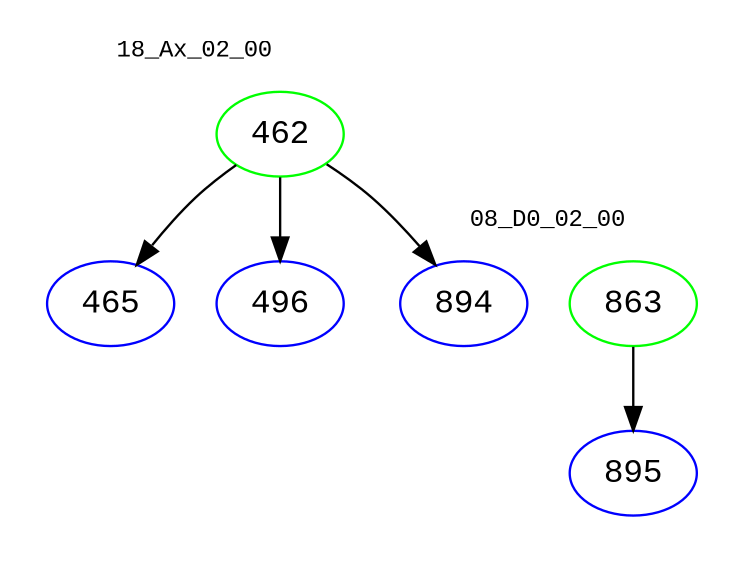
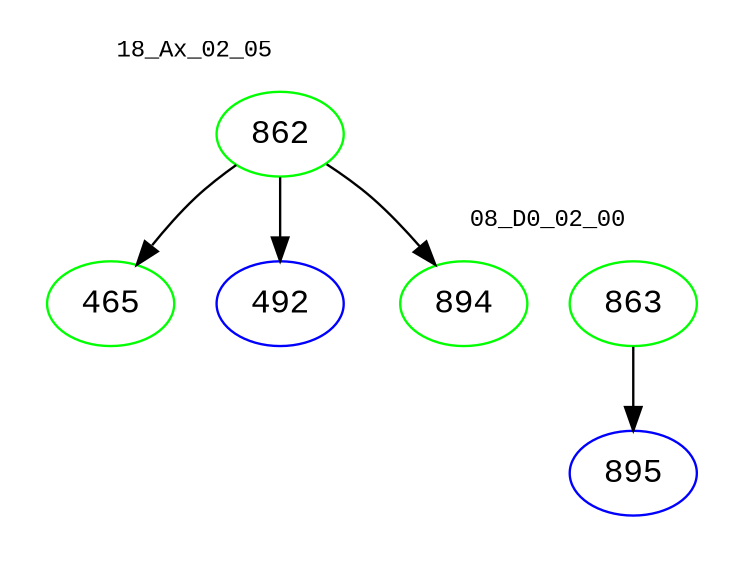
cluster "18_Ax_02_00": label "18_Ax_02_00" -> "18_Ax_02_05"
node "462": label "462" -> "862"
node "465": color blue -> green
node "496": label "496" -> "492"
node "894": color blue -> green
